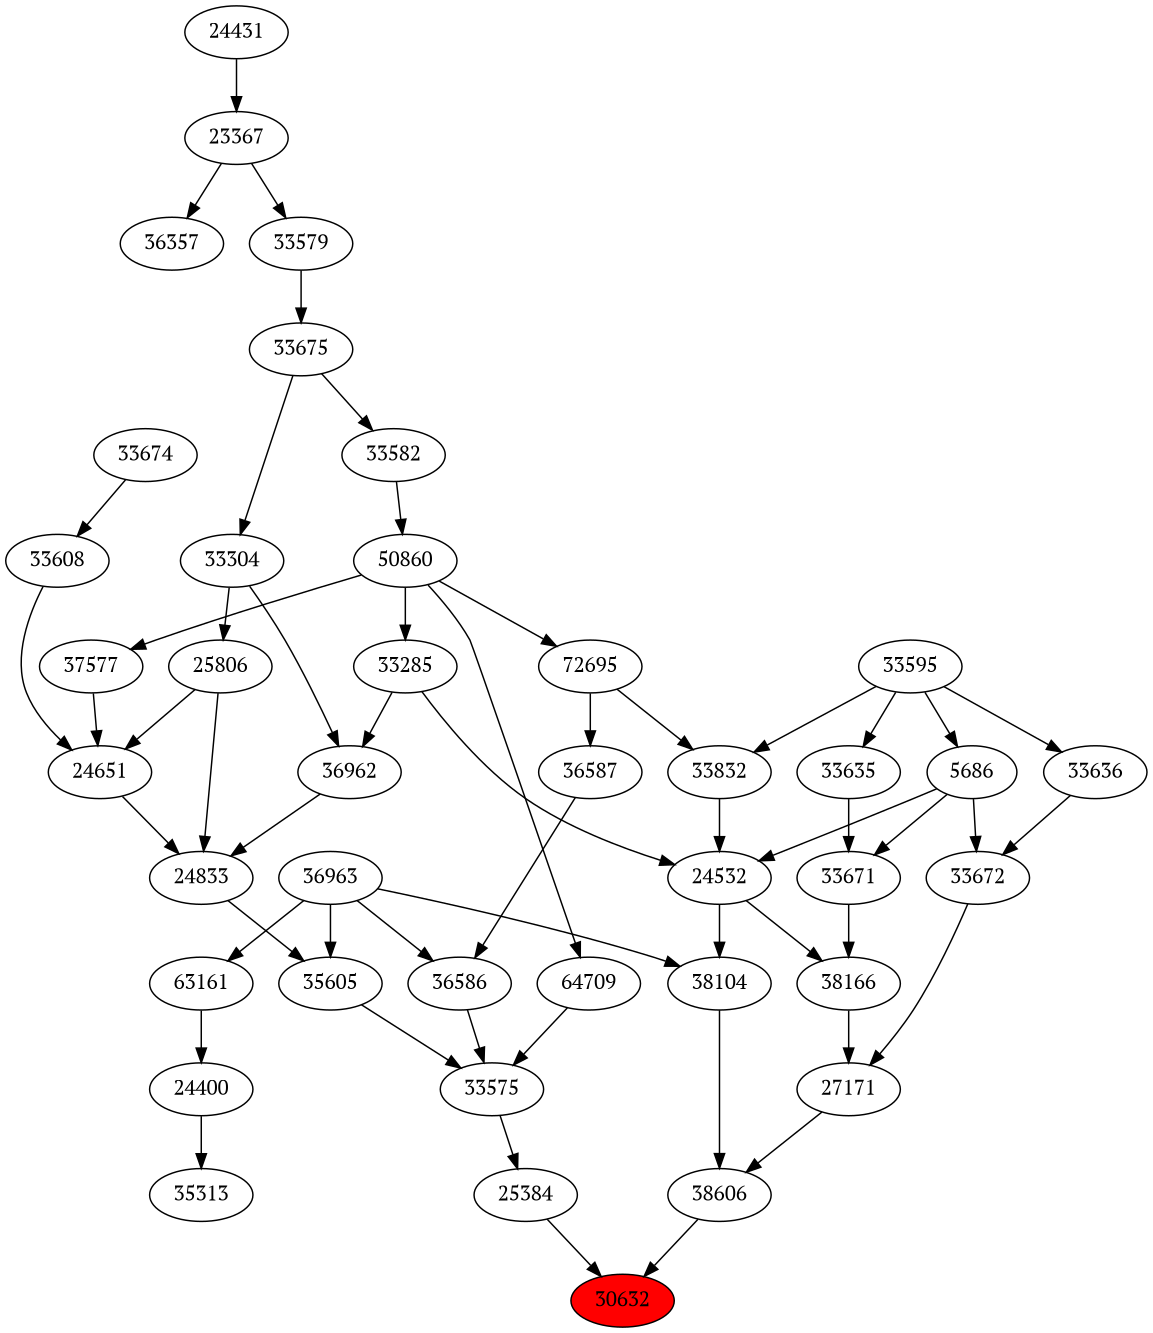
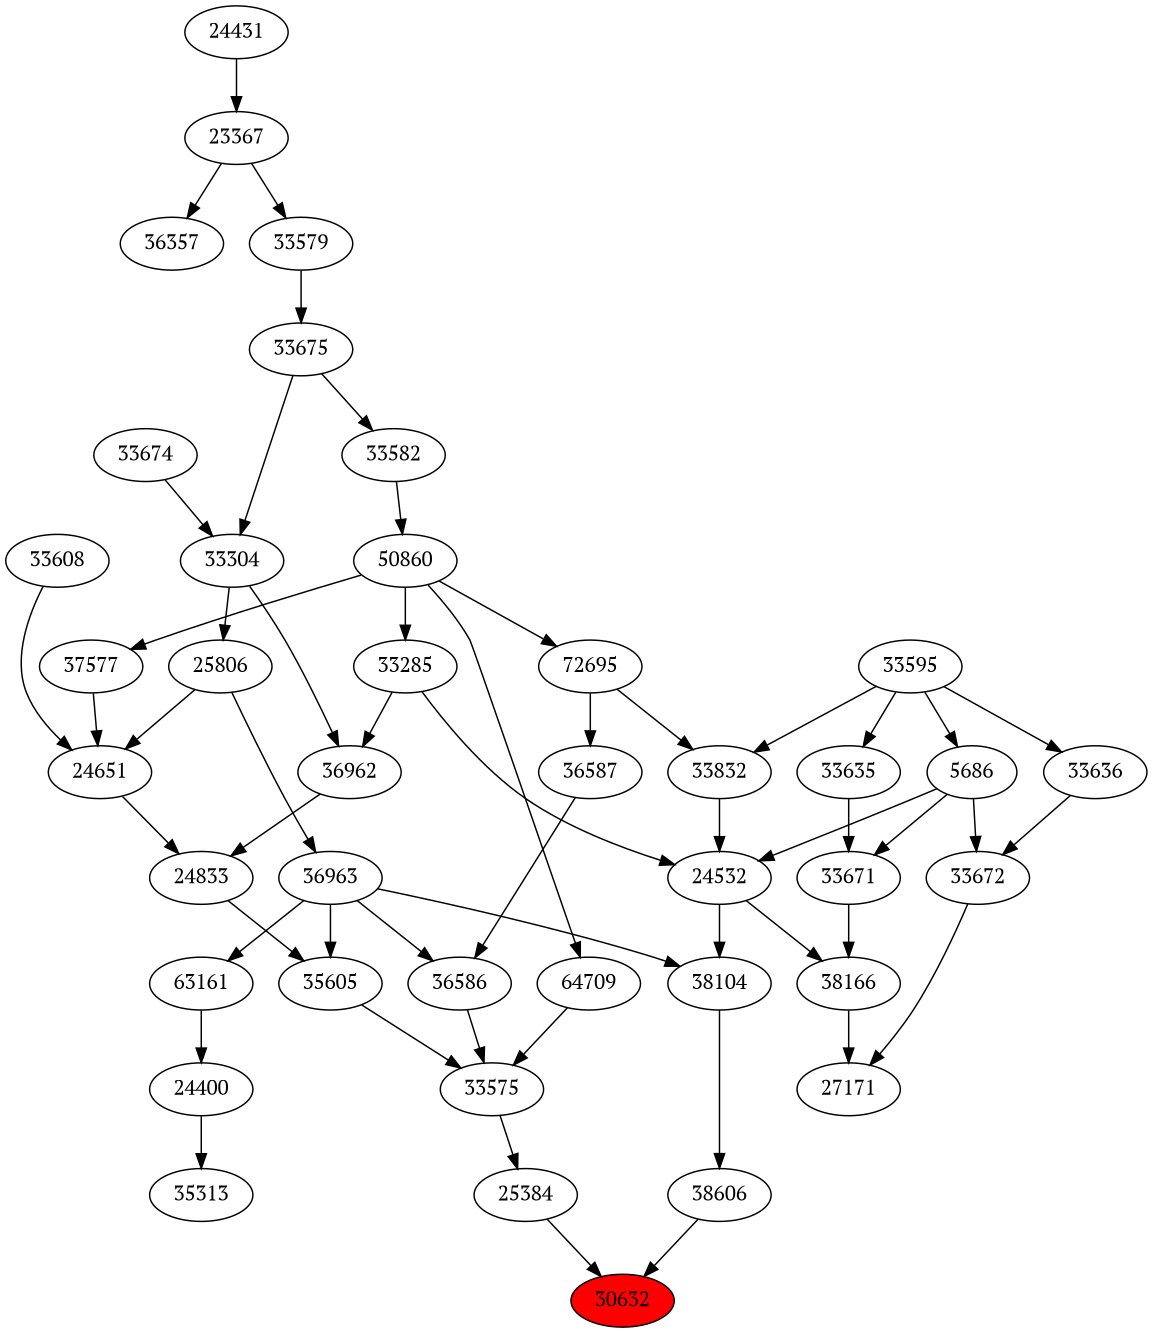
edge "33674" -> "33608": now "33674" -> "33304"
edge "25806" -> "24833": now "25806" -> "36963"
edge "27171" -> "38606": removed
